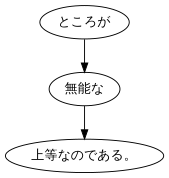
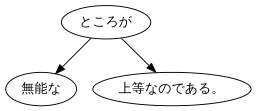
edge "無能な" -> "上等なのである。": now "ところが" -> "上等なのである。"
